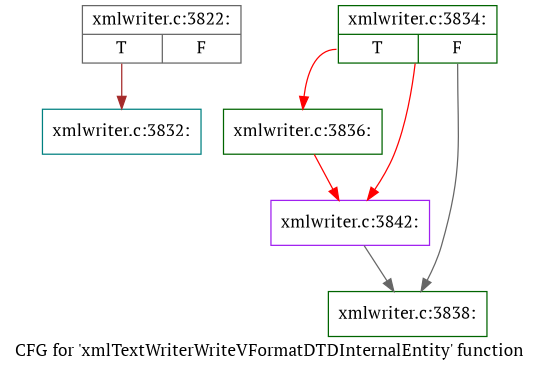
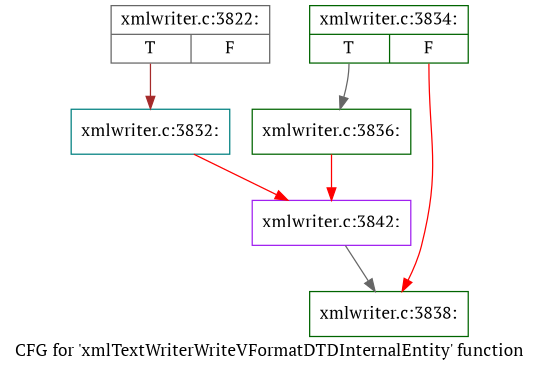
edge "xmlwriter.c:3834:" -> "xmlwriter.c:3836:": color red -> gray40
edge "xmlwriter.c:3834:" -> "xmlwriter.c:3842:": now "xmlwriter.c:3832:" -> "xmlwriter.c:3842:"
edge "xmlwriter.c:3834:" -> "xmlwriter.c:3838:": color gray40 -> red
